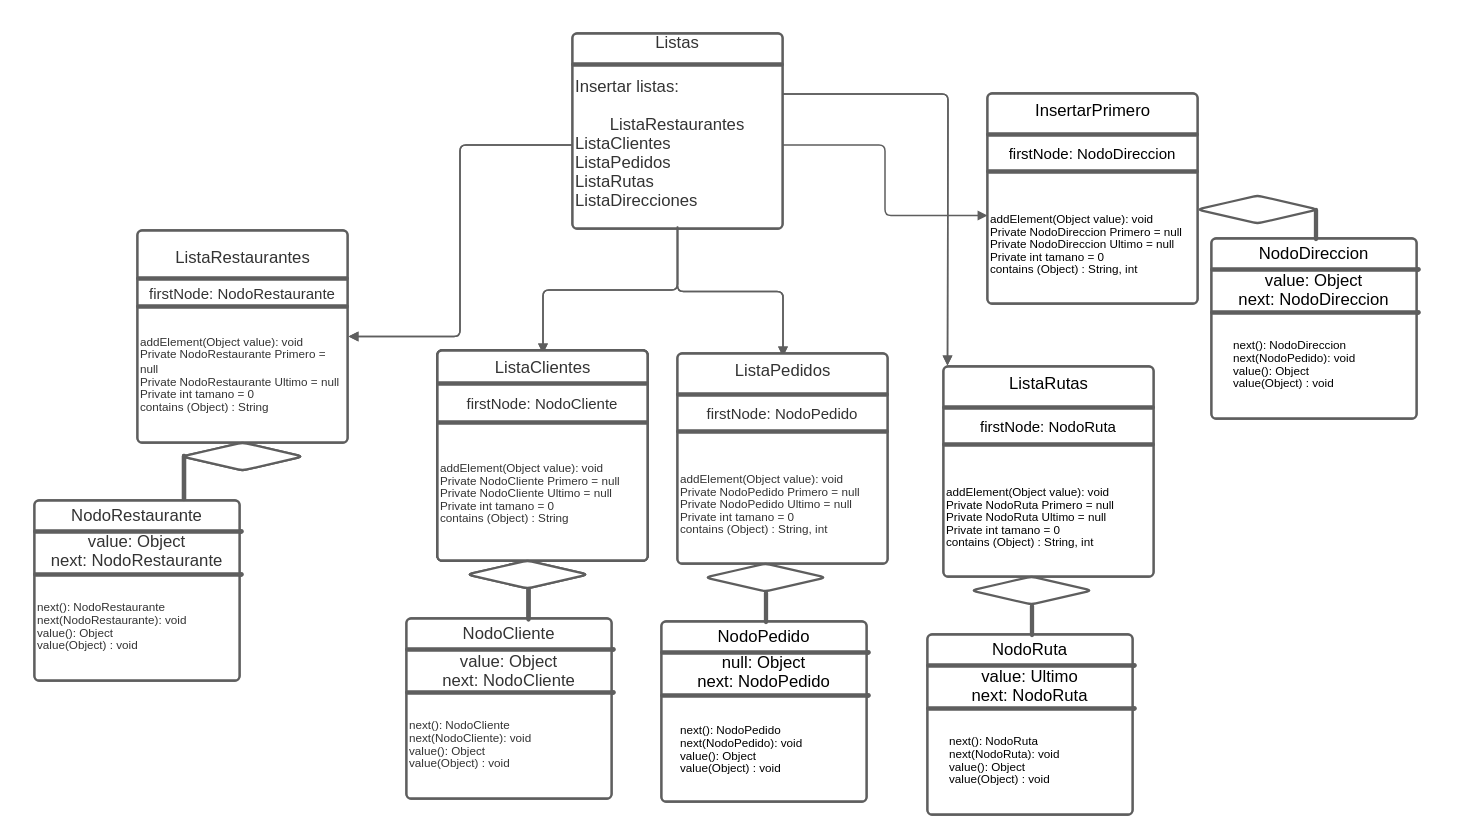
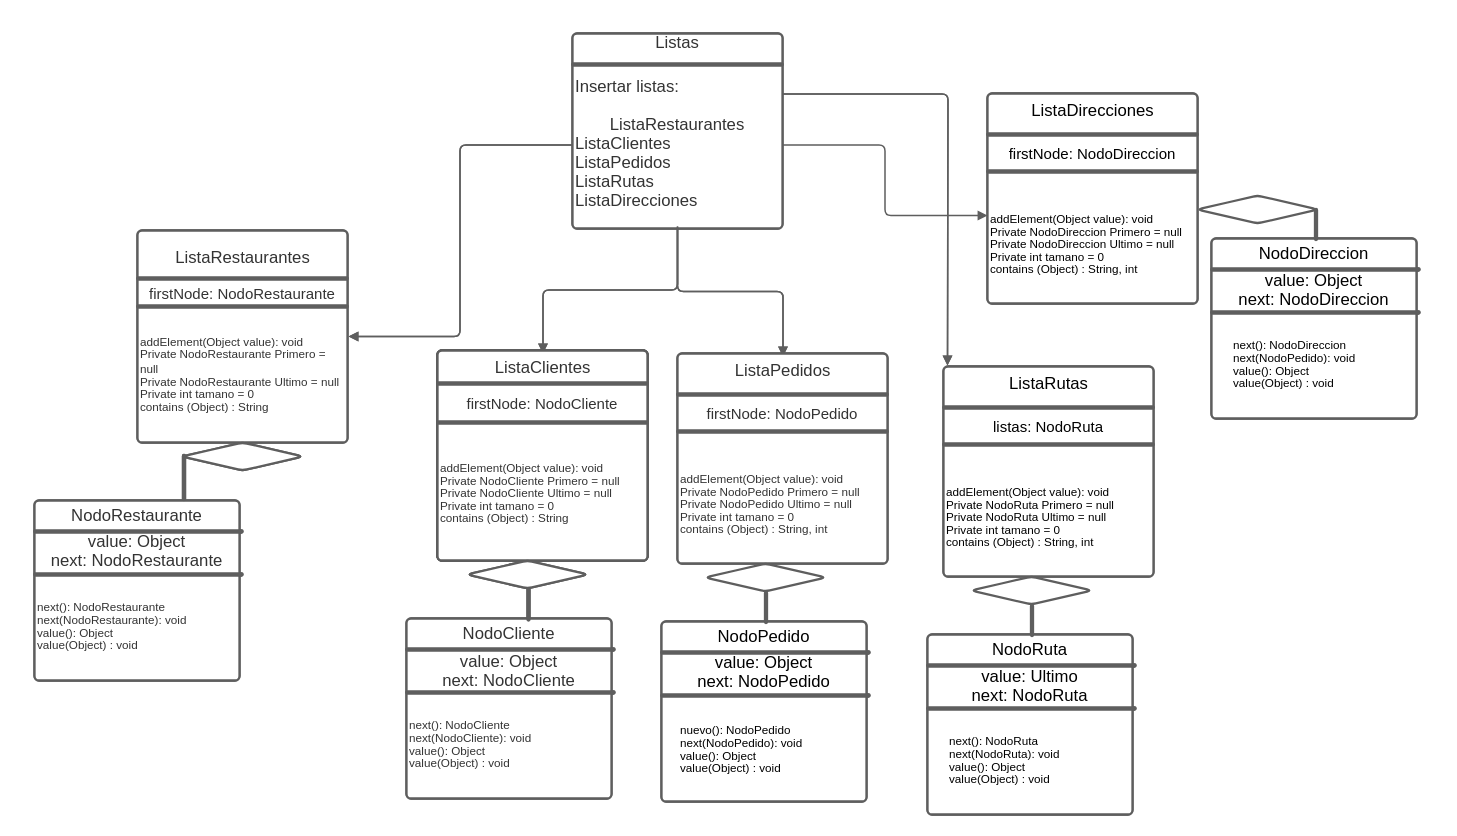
node "InsertarPrimero": label "InsertarPrimero" -> "ListaDirecciones"
node "firstNode: NodoRuta": label "firstNode: NodoRuta" -> "listas: NodoRuta"
node "null: Object next: NodoPedido": label "null: Object next: NodoPedido" -> "value: Object next: NodoPedido"
node "next(): NodoPedido next(NodoPedido): void value(): Object value(Object) : void": label "next(): NodoPedido next(NodoPedido): void value(): Object value(Object) : void" -> "nuevo(): NodoPedido next(NodoPedido): void value(): Object value(Object) : void"
